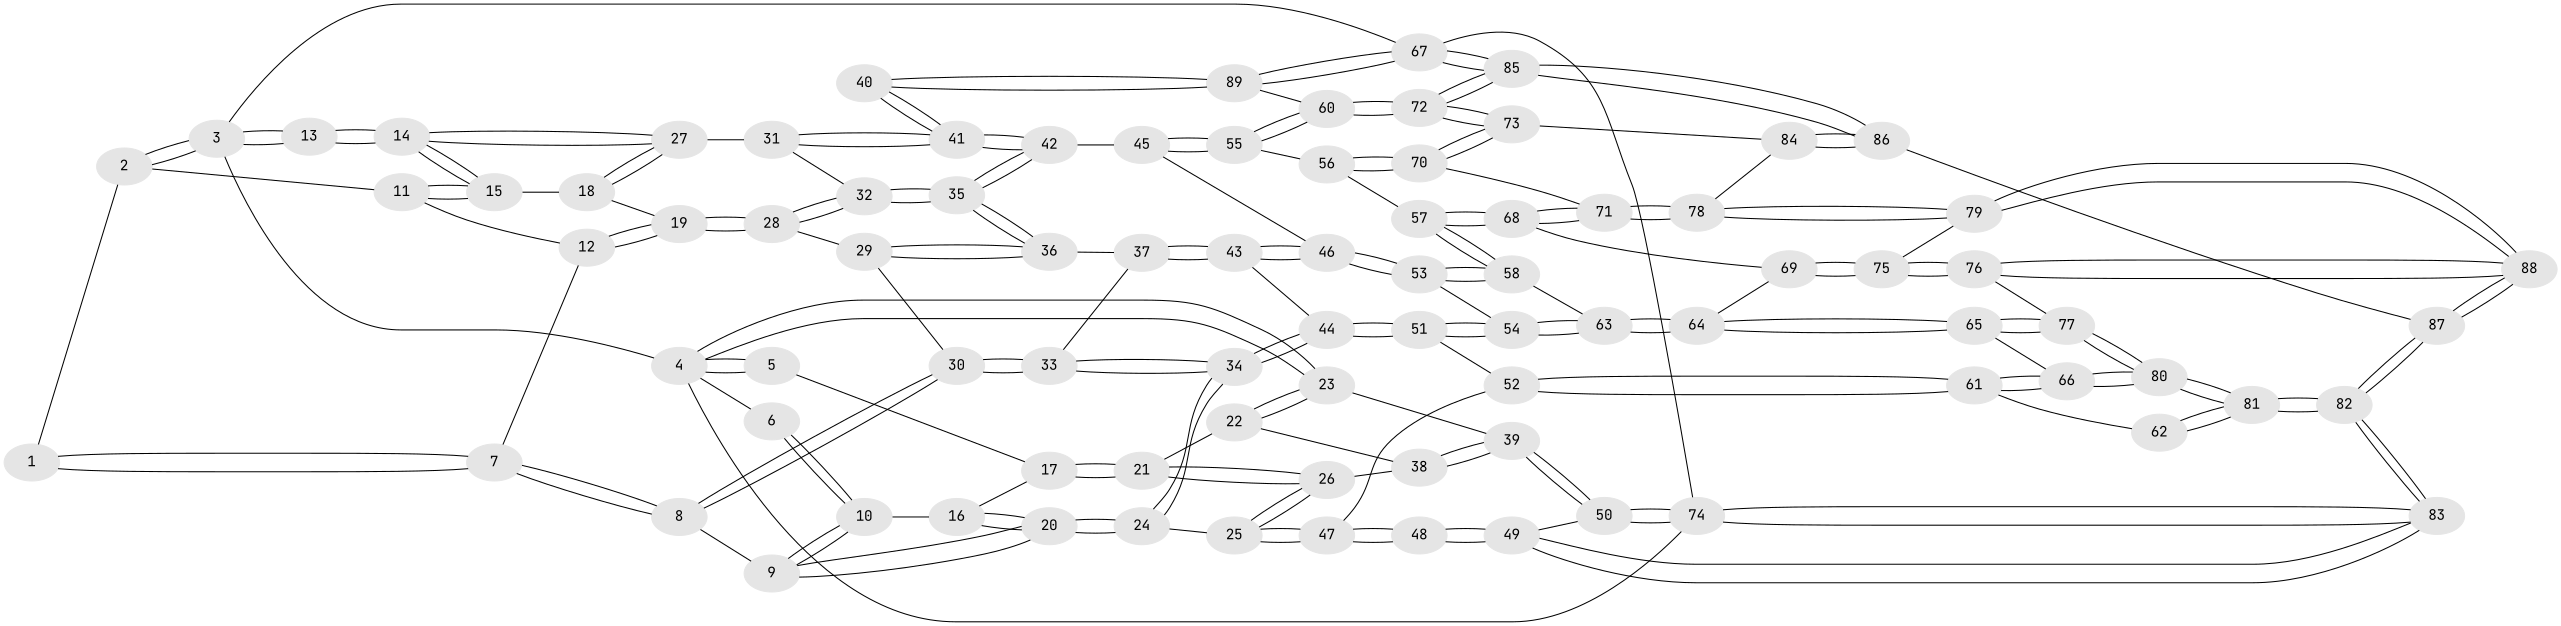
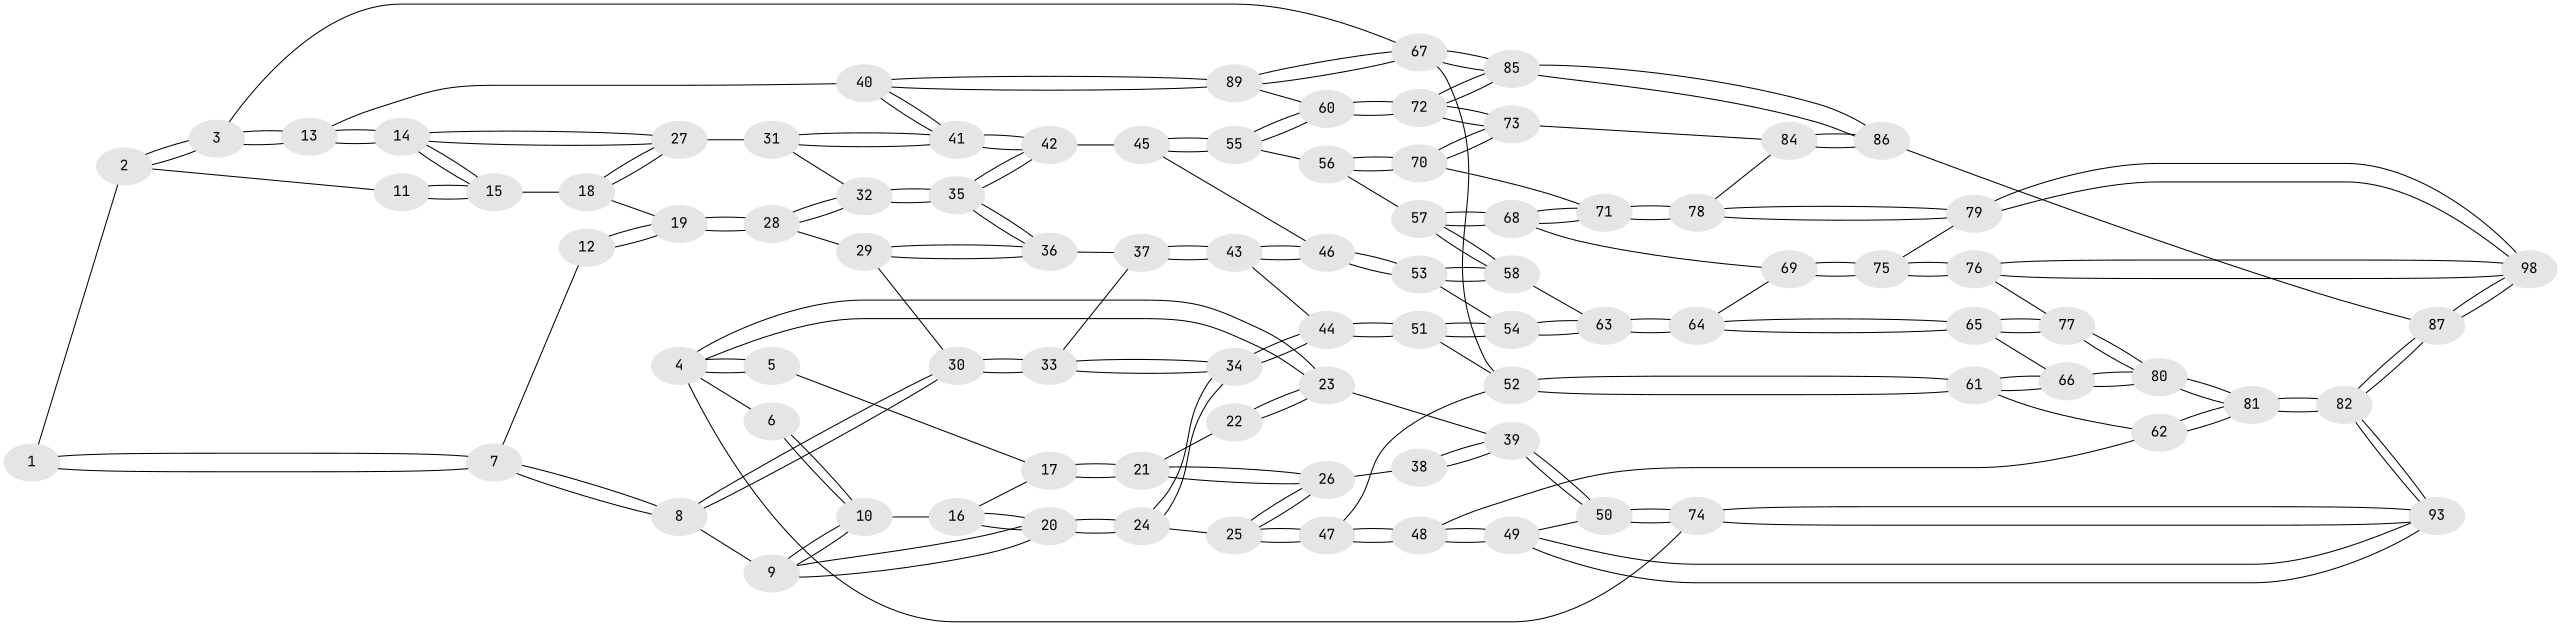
edge "40" -- "13": added
edge "67" -- "74": now "67" -- "52"
edge "11" -- "12": removed
node "88": label "88" -> "98"
edge "3" -- "4": removed
edge "22" -- "38": removed
edge "62" -- "48": added
node "83": label "83" -> "93"
